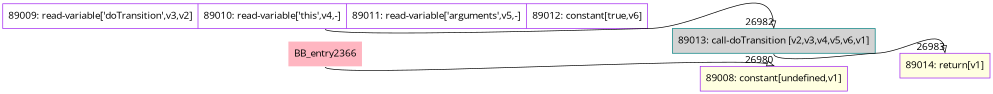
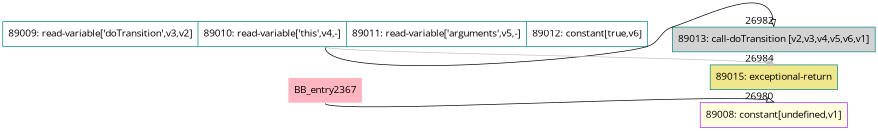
node "89009: read-variable['doTransition',v3,v2]": color purple -> teal
node "BB_entry2366": label "BB_entry2366" -> "BB_entry2367"
node "89014: return[v1]": removed
node "89015: exceptional-return": added
